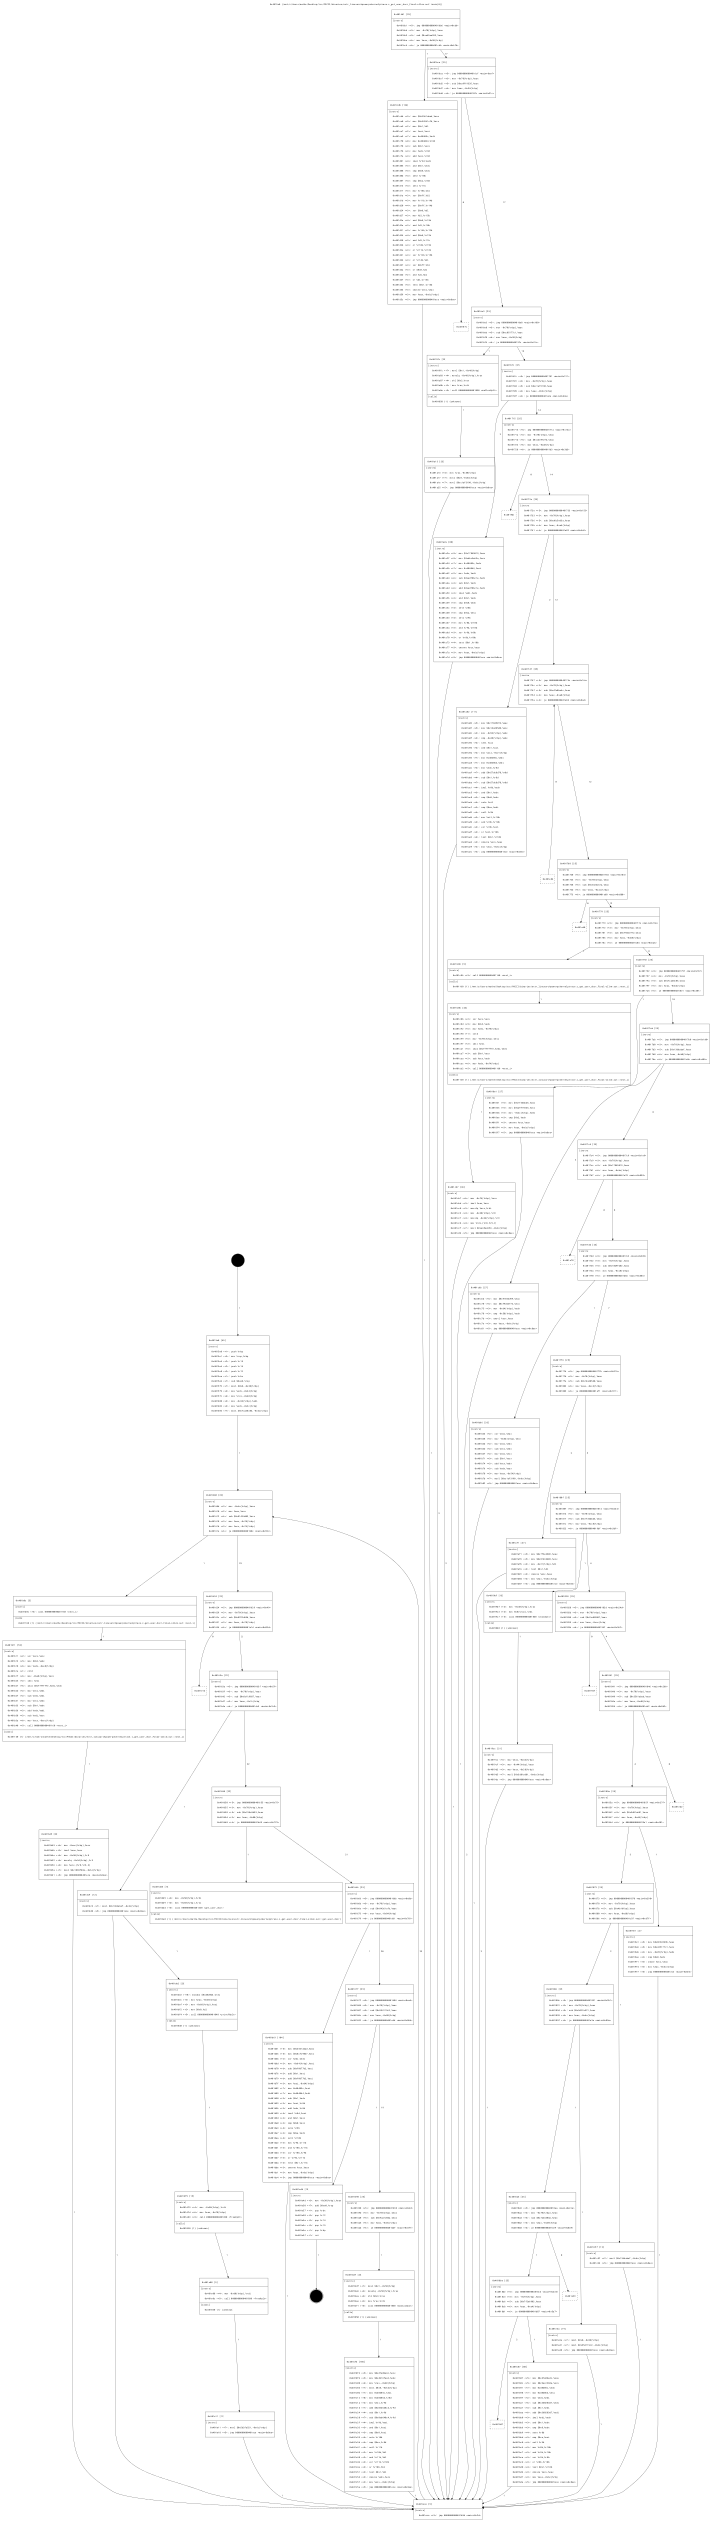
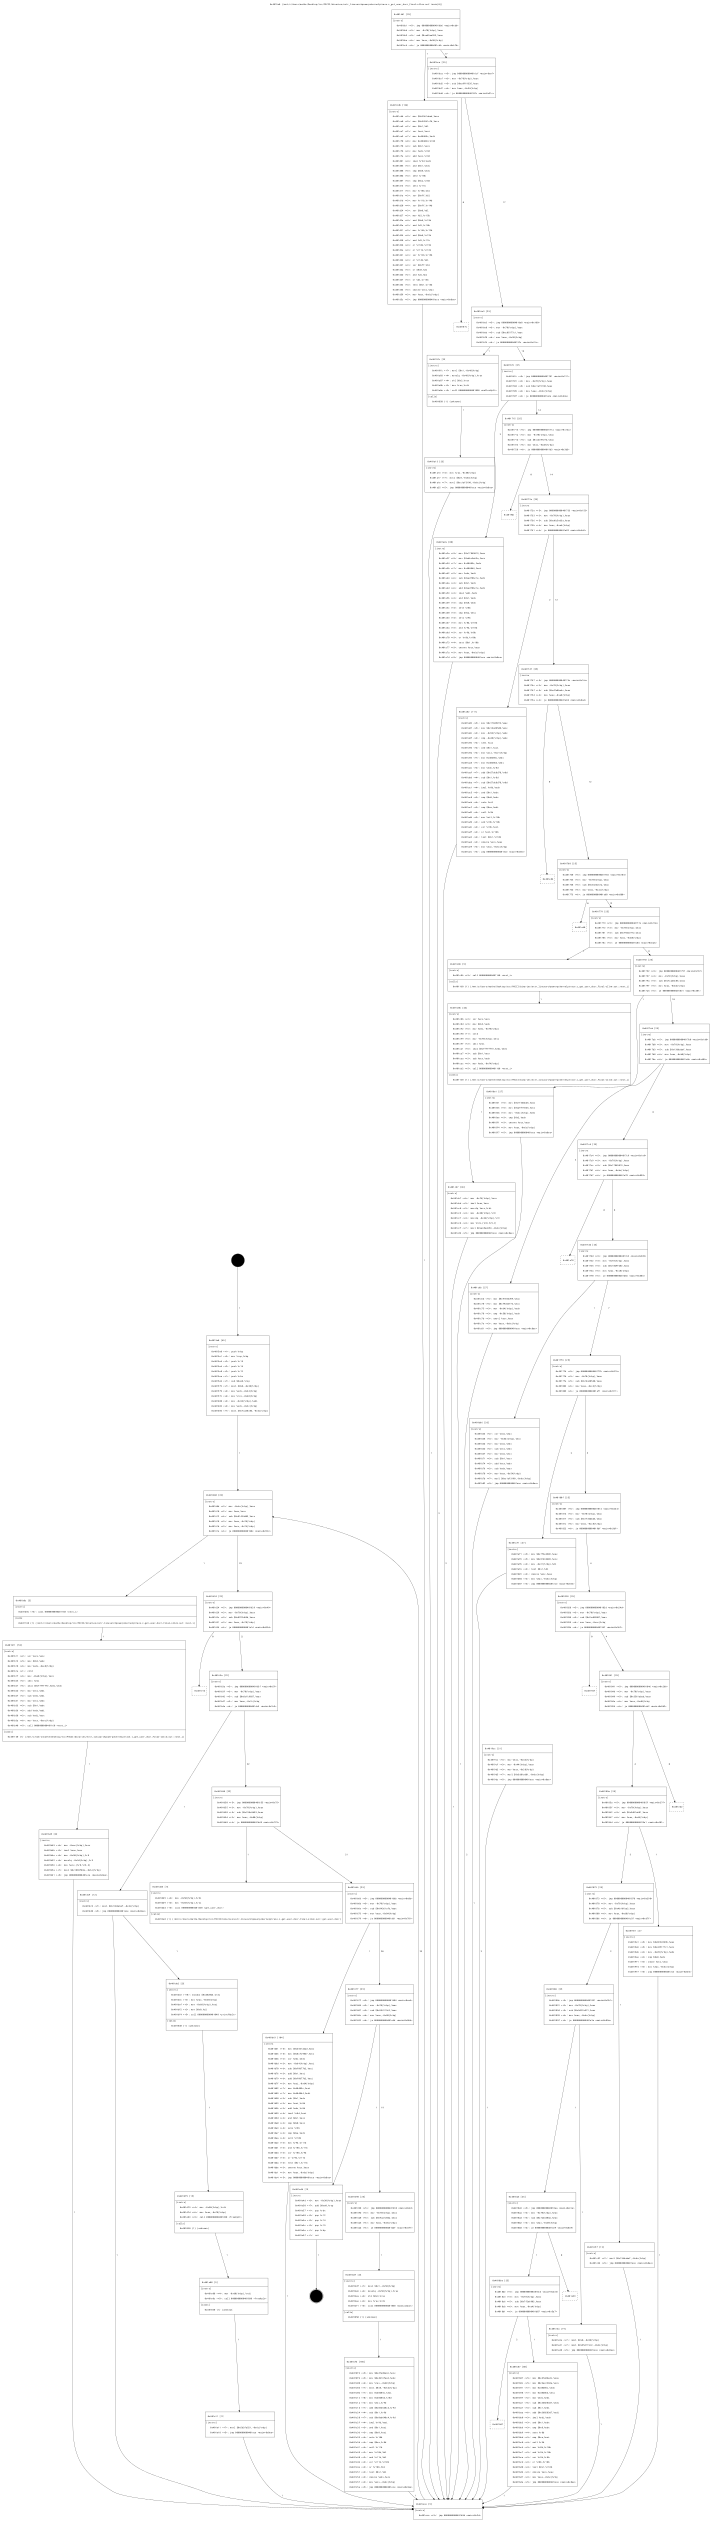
edge "0x401e84" -> "0x401747 [25]": reversed
node "0x4019bf [13]": removed
